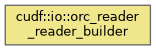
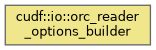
node "cudf::io::orc_reader _reader_builder": label "cudf::io::orc_reader _reader_builder" -> "cudf::io::orc_reader _options_builder"
